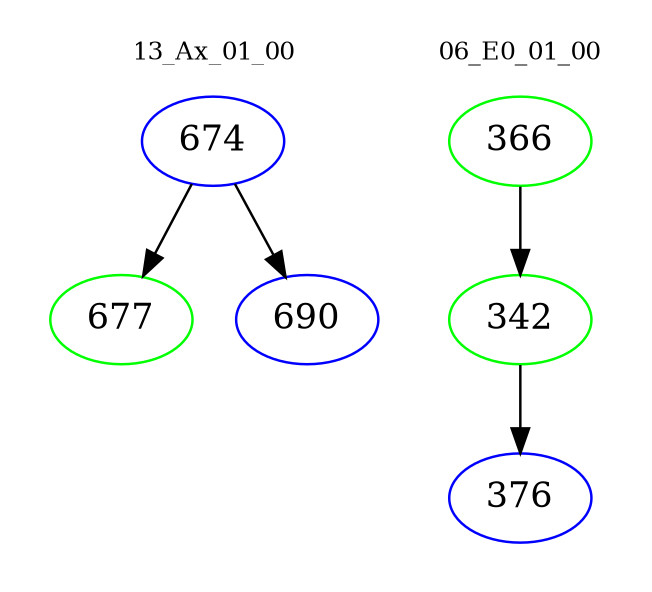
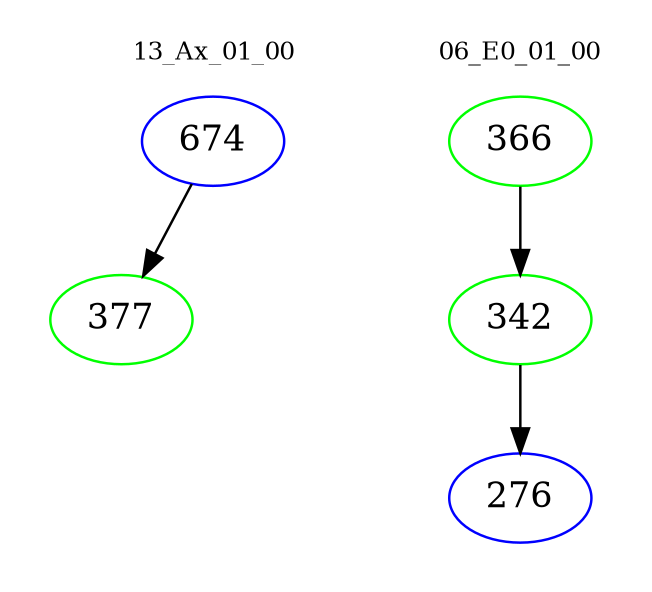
node "677": label "677" -> "377"
node "690": removed
node "376": label "376" -> "276"
